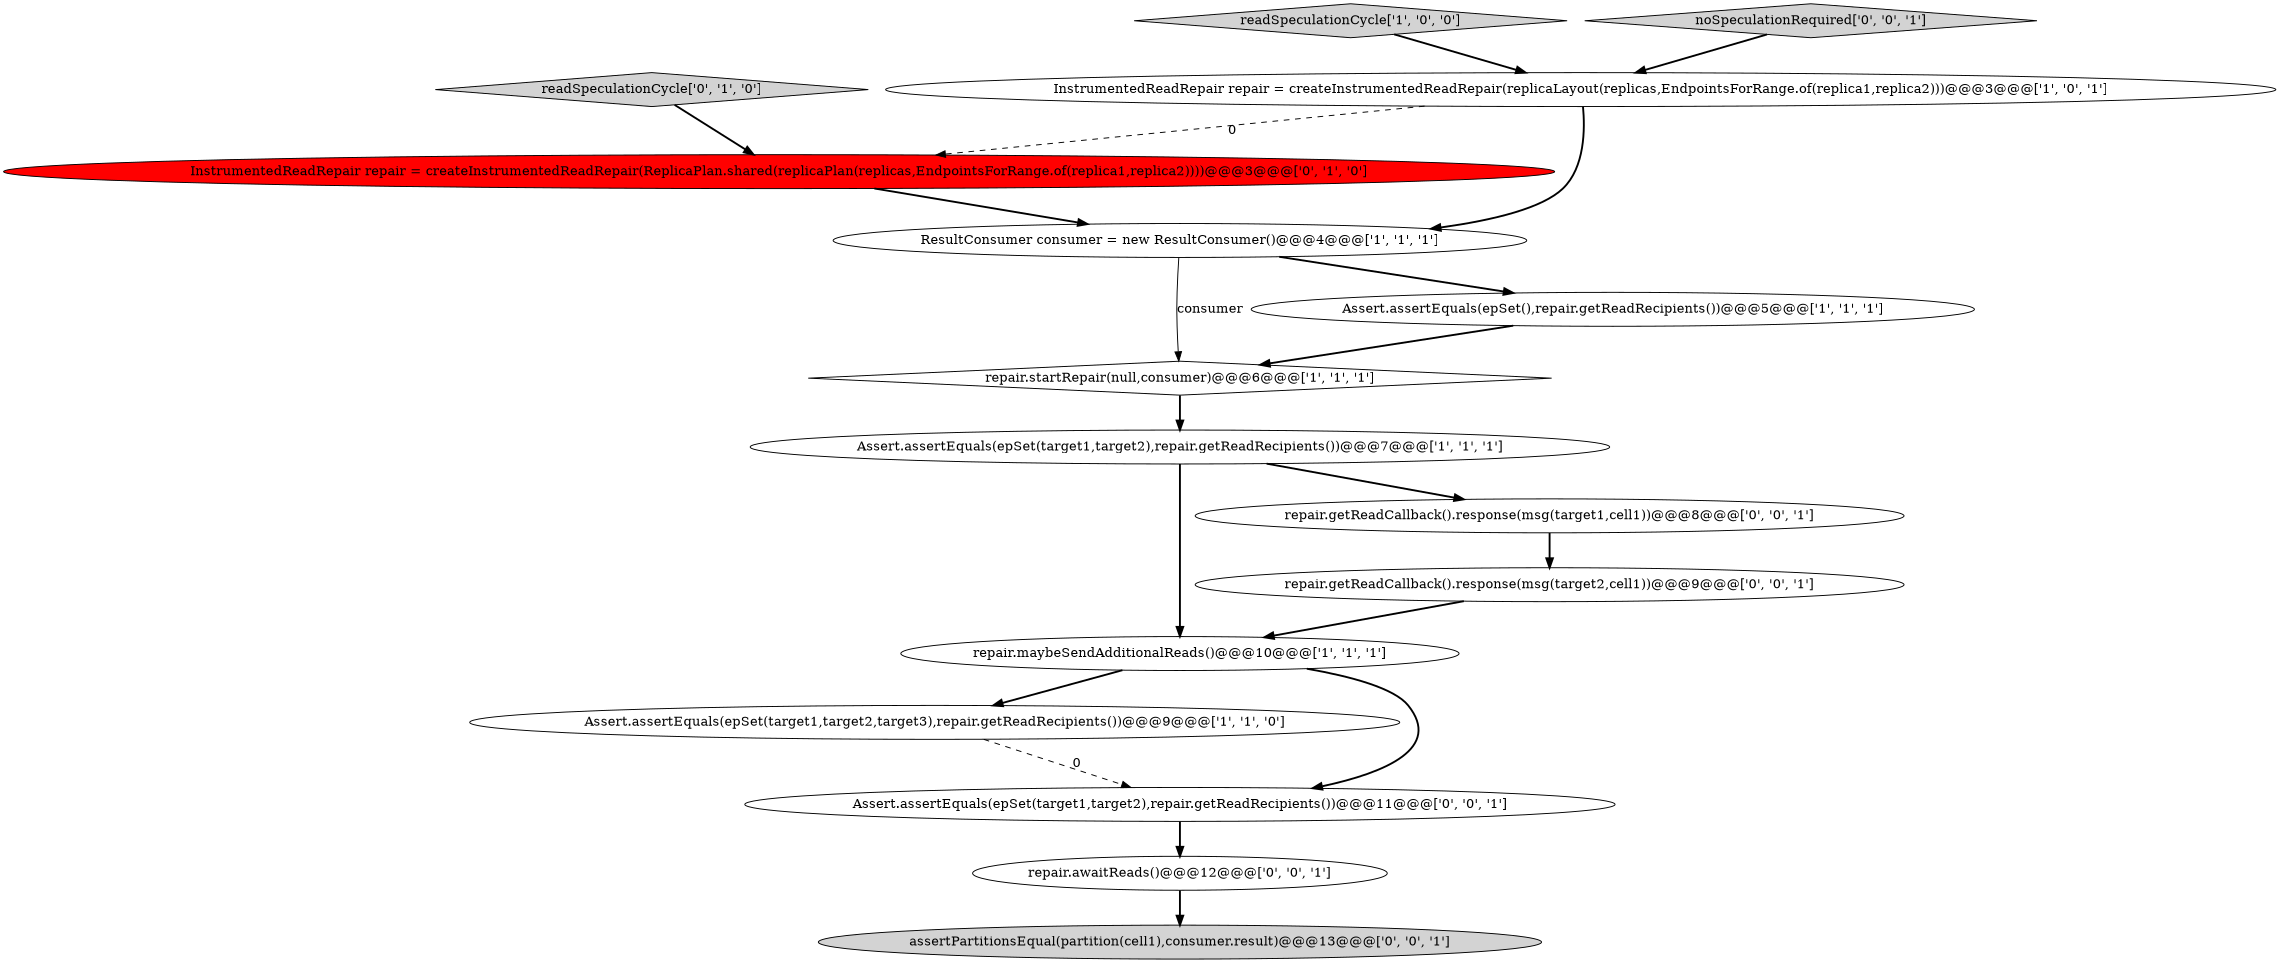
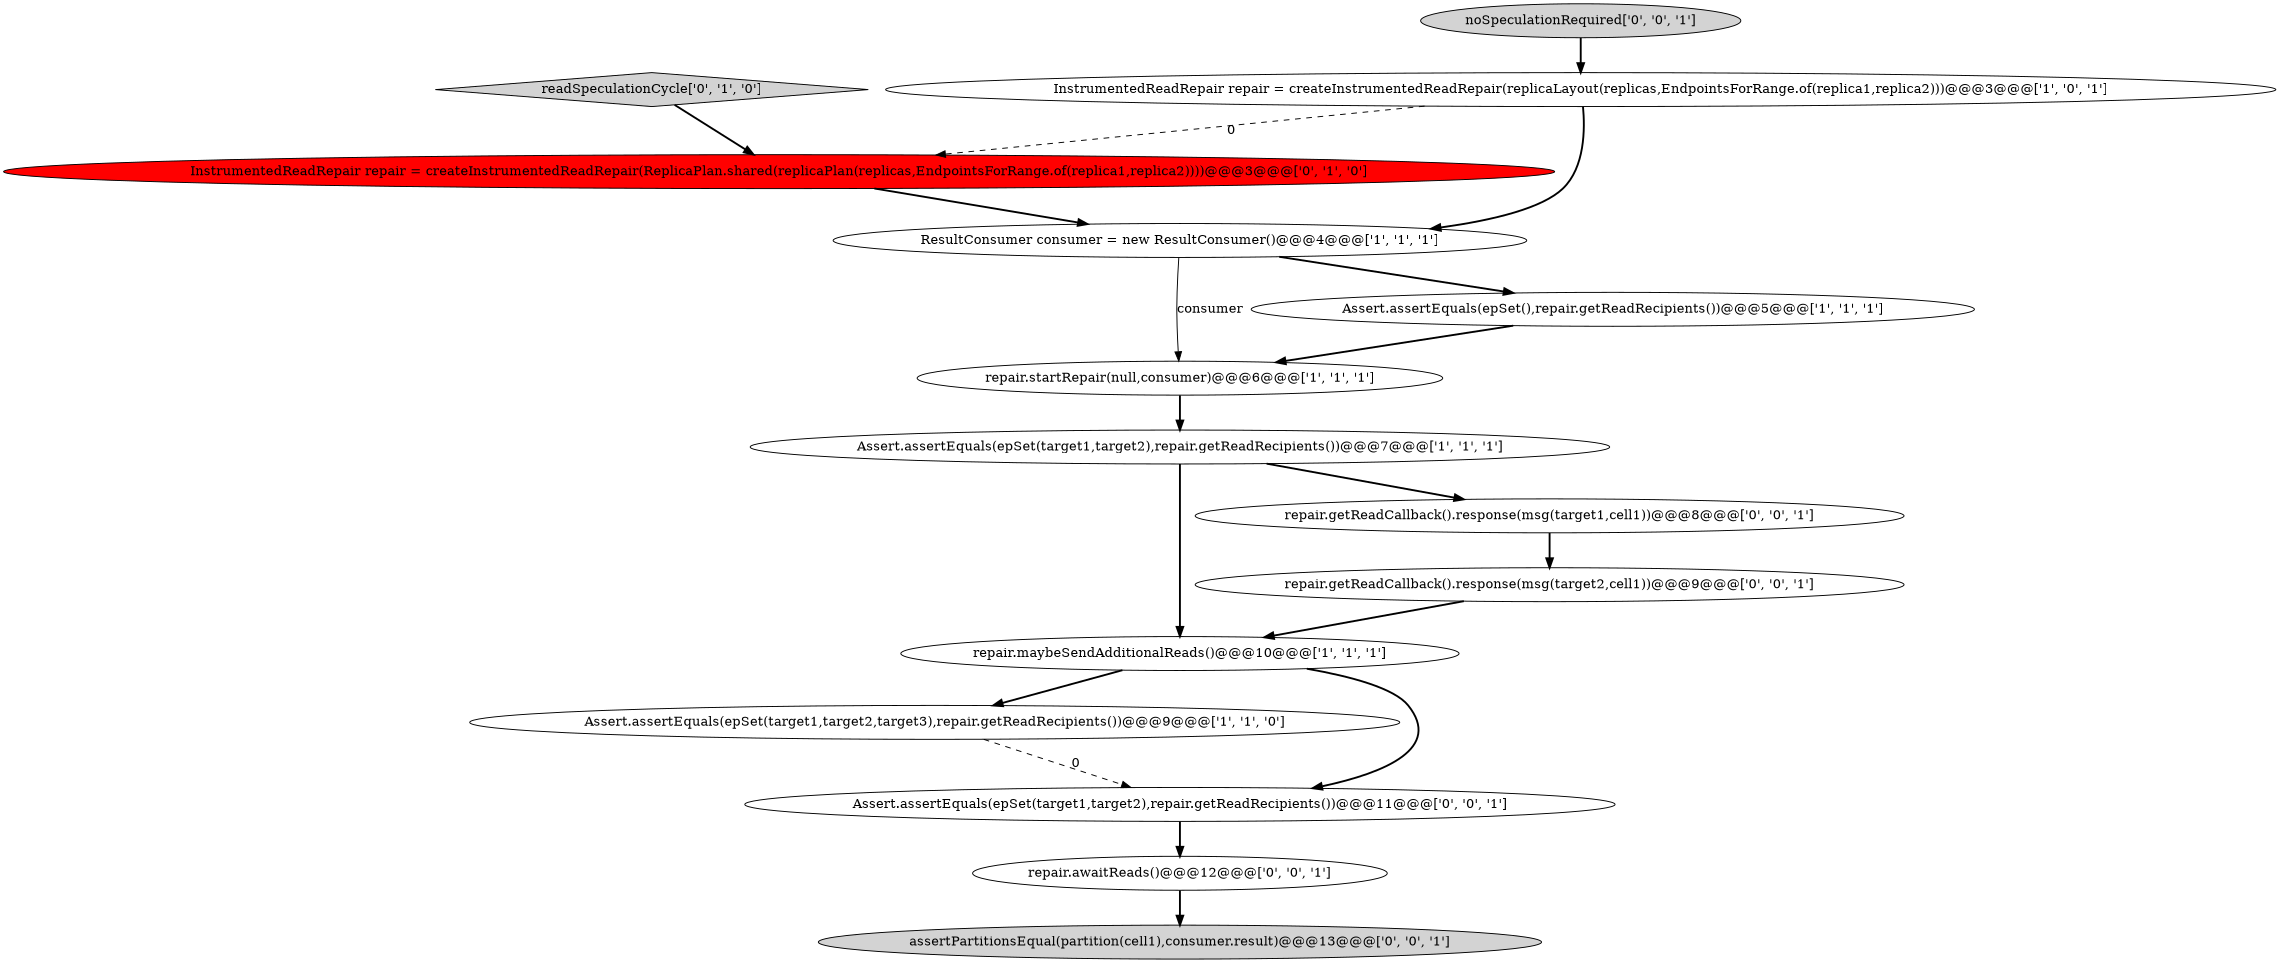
node "readSpeculationCycle['1', '0', '0']": removed
node "noSpeculationRequired['0', '0', '1']": shape diamond -> ellipse
node "repair.startRepair(null,consumer)@@@6@@@['1', '1', '1']": shape diamond -> ellipse
